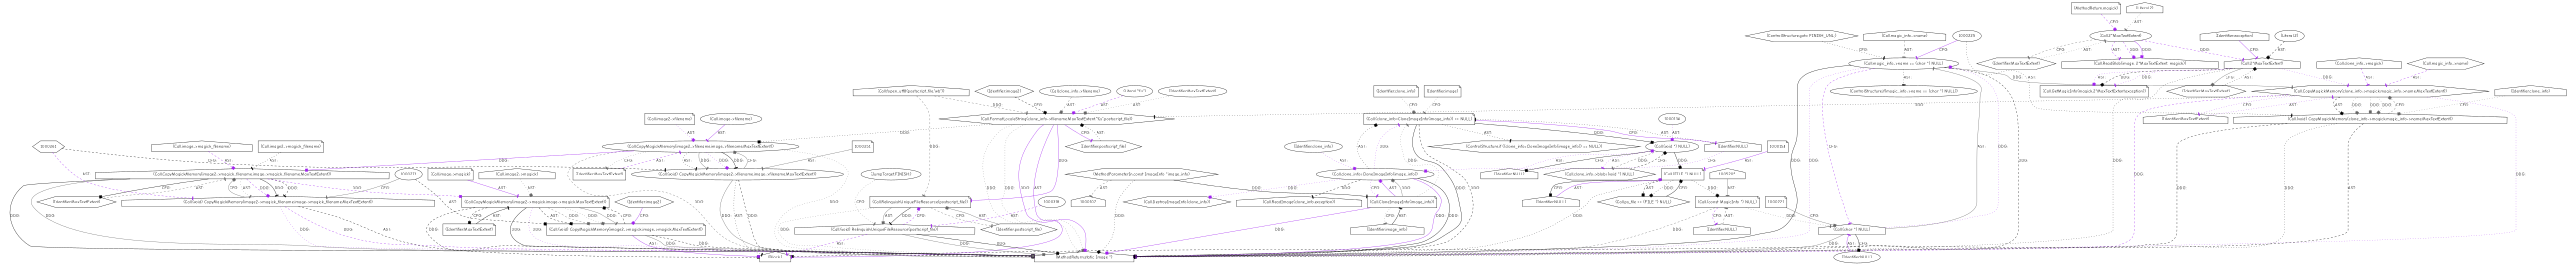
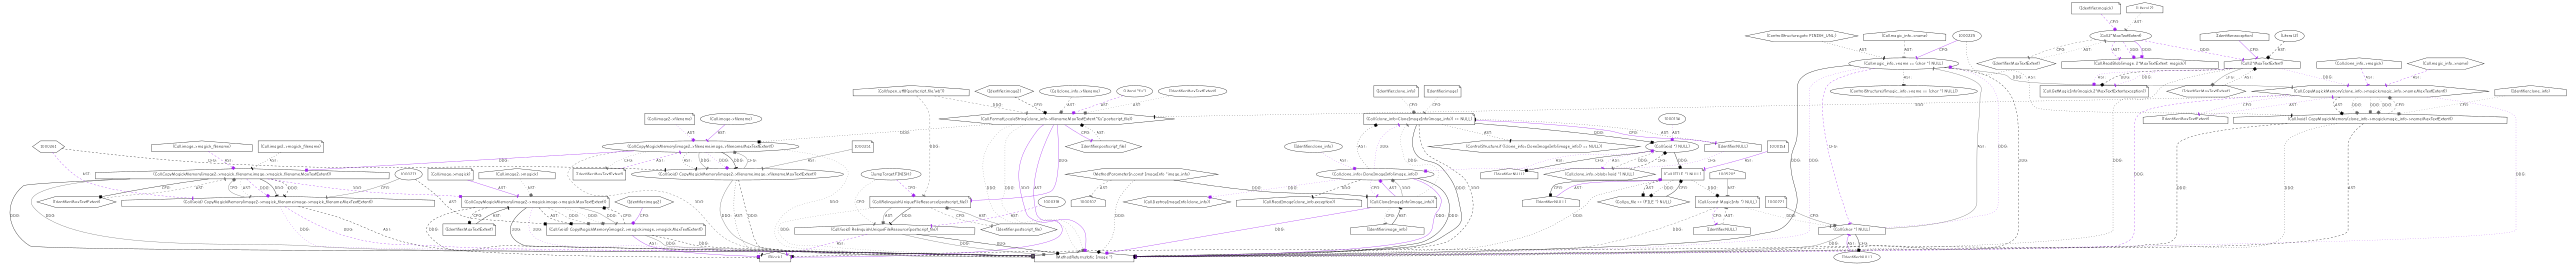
node "(MethodReturn,magick)": label "(MethodReturn,magick)" -> "(Identifier,magick)"
edge "(ControlStructure,goto FINISH_UNL;)" -> "(Call,magic_info->name == (char *) NULL)": label "CFG: " -> "AST: "
edge "(Call,(void) RelinquishUniqueFileResource(postscript_file))" -> "(Call,RelinquishUniqueFileResource(postscript_file))": now "(JumpTarget,FINISH:)" -> "(Call,RelinquishUniqueFileResource(postscript_file))"
